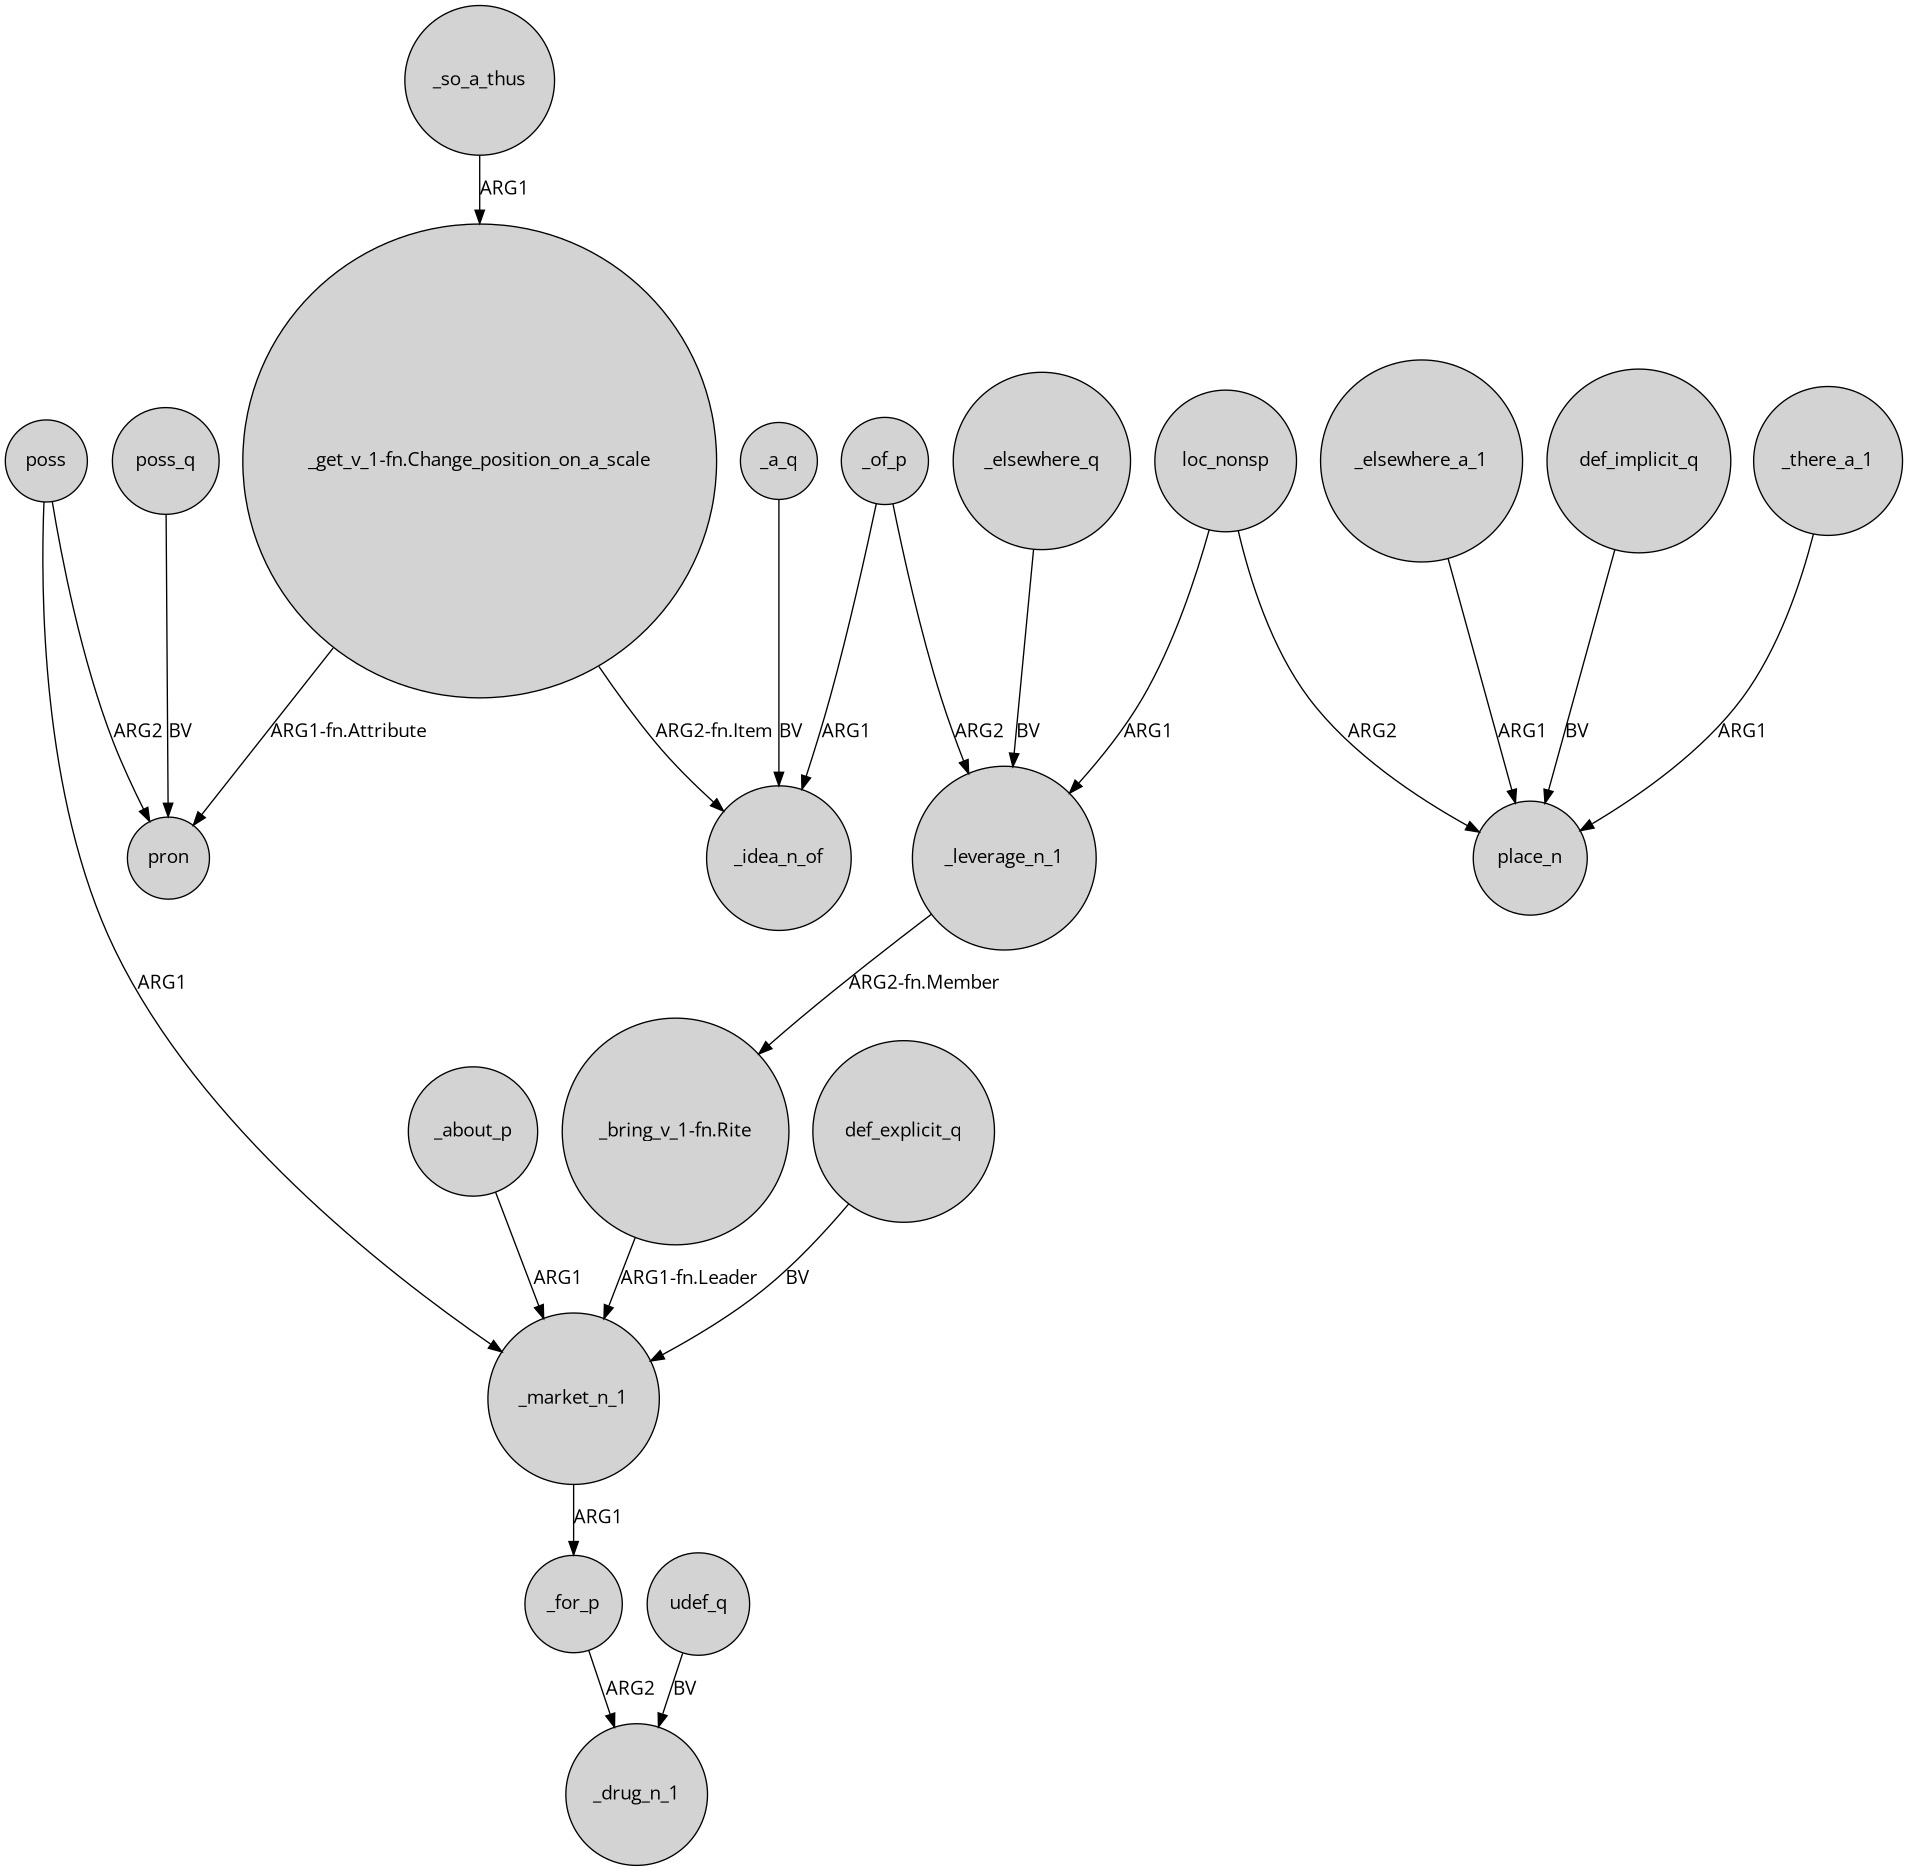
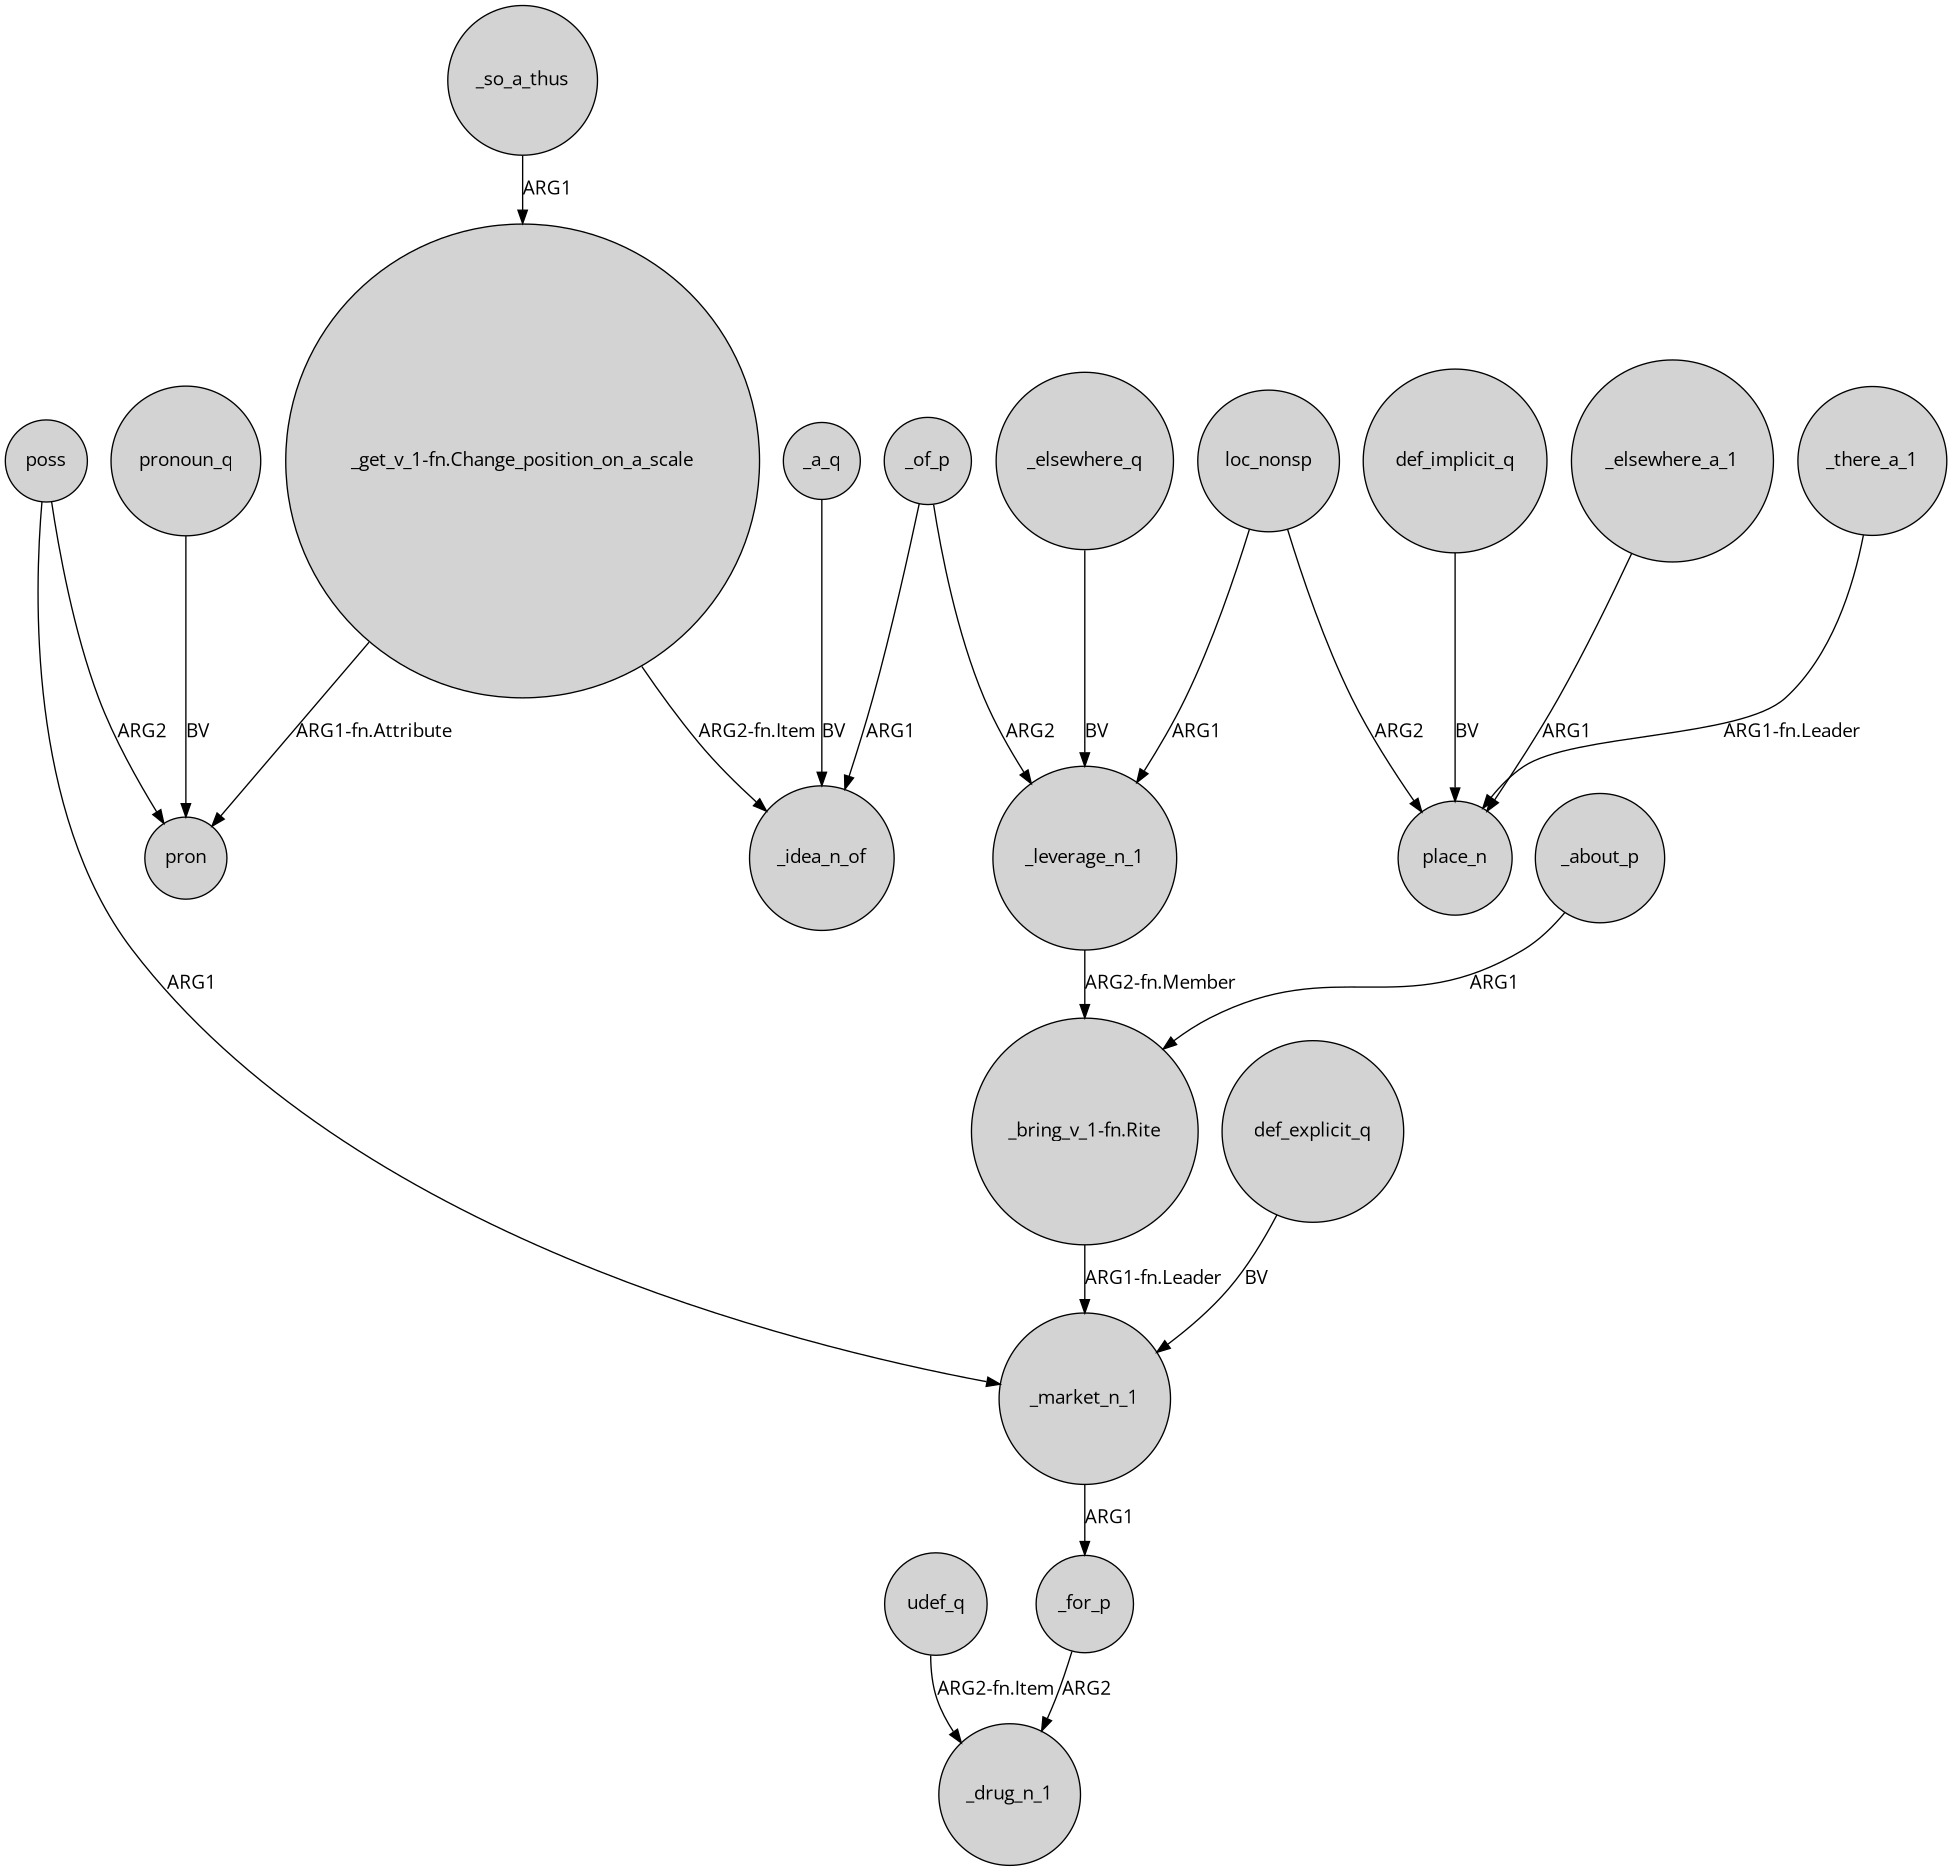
node "poss_q": label "poss_q" -> "pronoun_q"
edge "_there_a_1" -> "place_n": label "ARG1" -> "ARG1-fn.Leader"
edge "_about_p" -> "_market_n_1": now "_about_p" -> "_bring_v_1-fn.Rite"
edge "udef_q" -> "_drug_n_1": label "BV" -> "ARG2-fn.Item"
